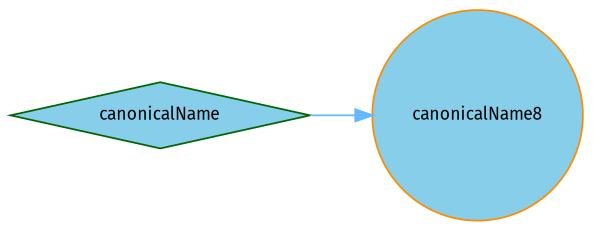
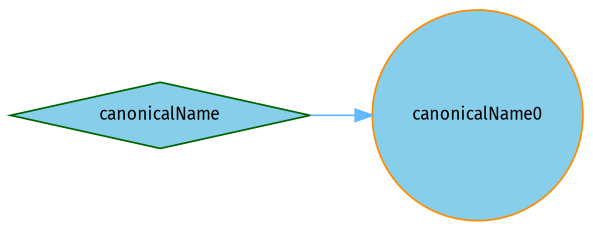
node "canonicalName8": label "canonicalName8" -> "canonicalName0"
